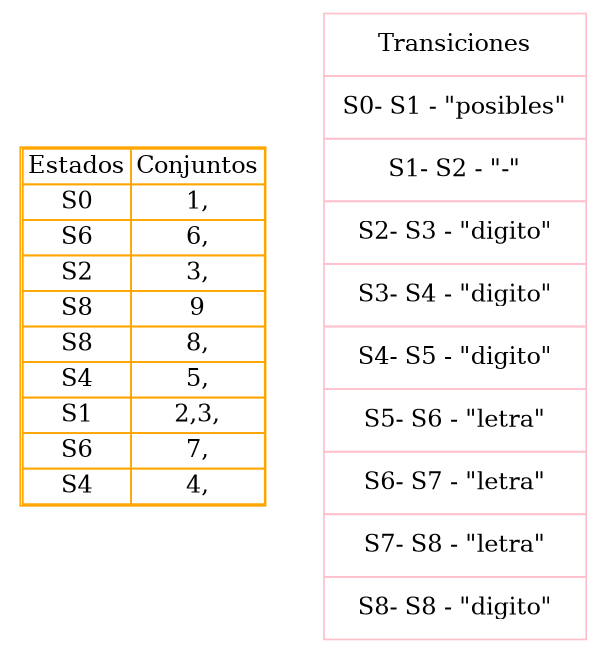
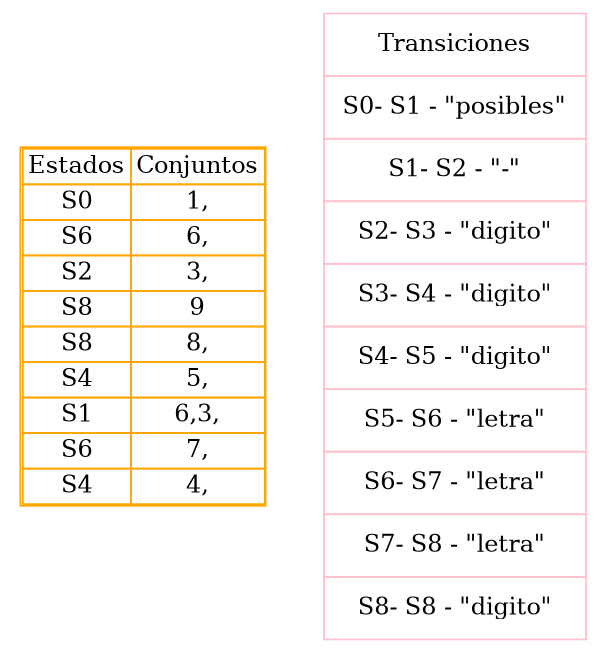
node "Estados": text "2,3," -> "6,3,"
